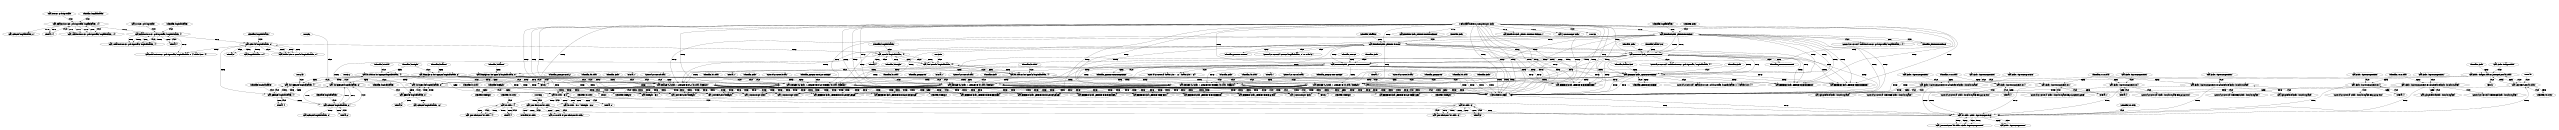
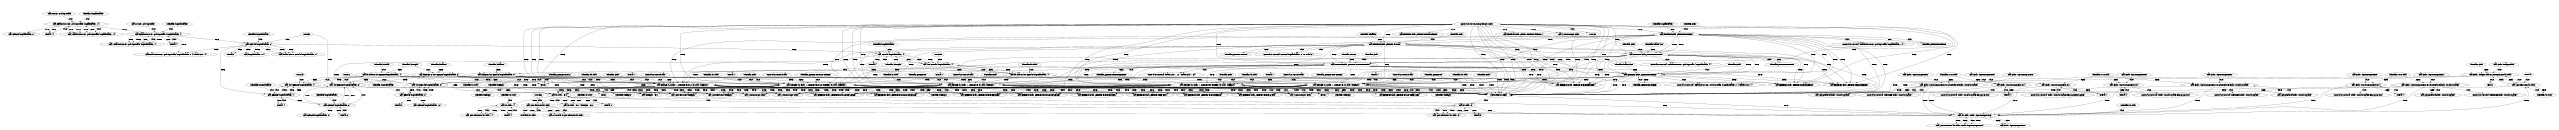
node "(MethodParameterIn,j_compress_ptr cinfo)": label "(MethodParameterIn,j_compress_ptr cinfo)" -> "(ControlStructure,j_compress_ptr cinfo)"
edge "(Call,headerSize = GET_4B(bmpinfoheader, 0))" -> "(Call,GET_4B(bmpinfoheader, 0))": now "1000252" -> "(Call,GET_4B(bmpinfoheader, 0))"
node "(Call,biHeight = (int)GET_4B(bmpinfoheader, 8))": label "(Call,biHeight = (int)GET_4B(bmpinfoheader, 8))" -> "(Call,image = (int)GET_4B(bmpinfoheader, 8))"
edge "(Literal,3)" -> "(Call,biWidth * 3)": now "(MethodReturn,RET)" -> "(Call,biWidth * 3)"
